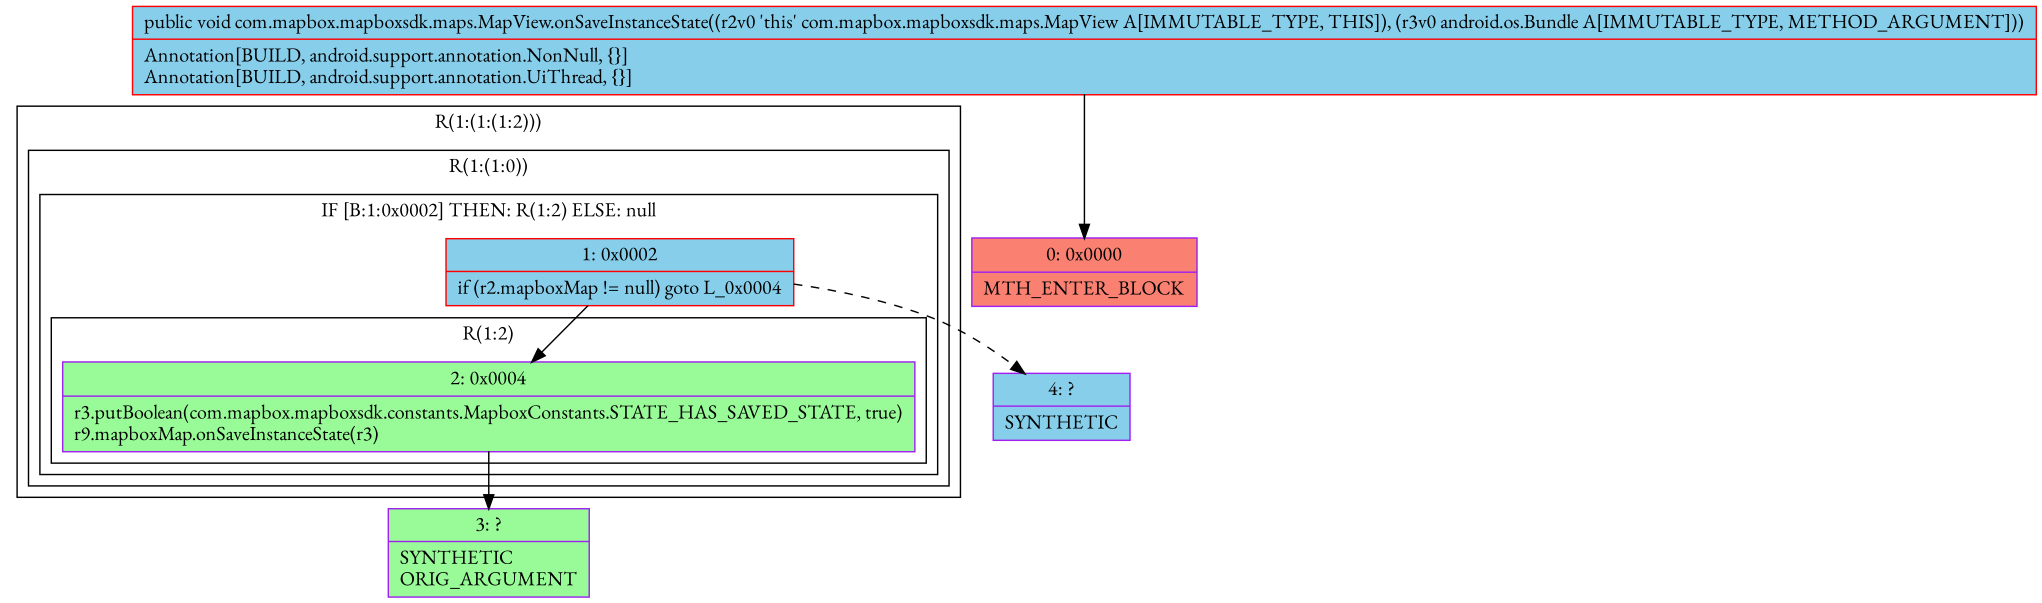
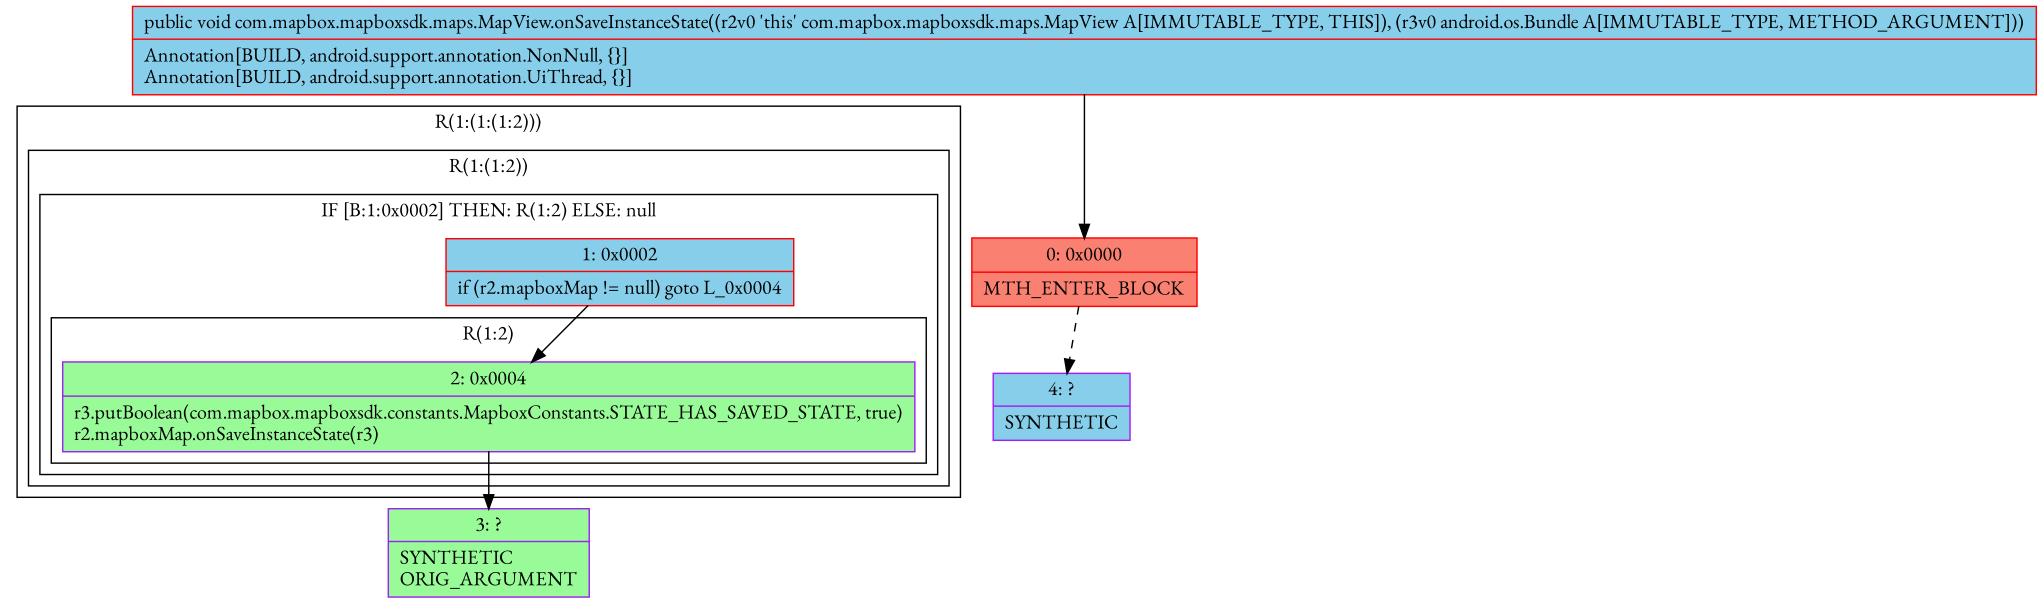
cluster "R(1:(1:0))": label "R(1:(1:0))" -> "R(1:(1:2))"
node "0: 0x0000": color purple -> red
edge "1: 0x0002" -> "4: ?": now "0: 0x0000" -> "4: ?"
node "2: 0x0004": text "r9.mapboxMap.onSaveInstanceState(r3)" -> "r2.mapboxMap.onSaveInstanceState(r3)"
